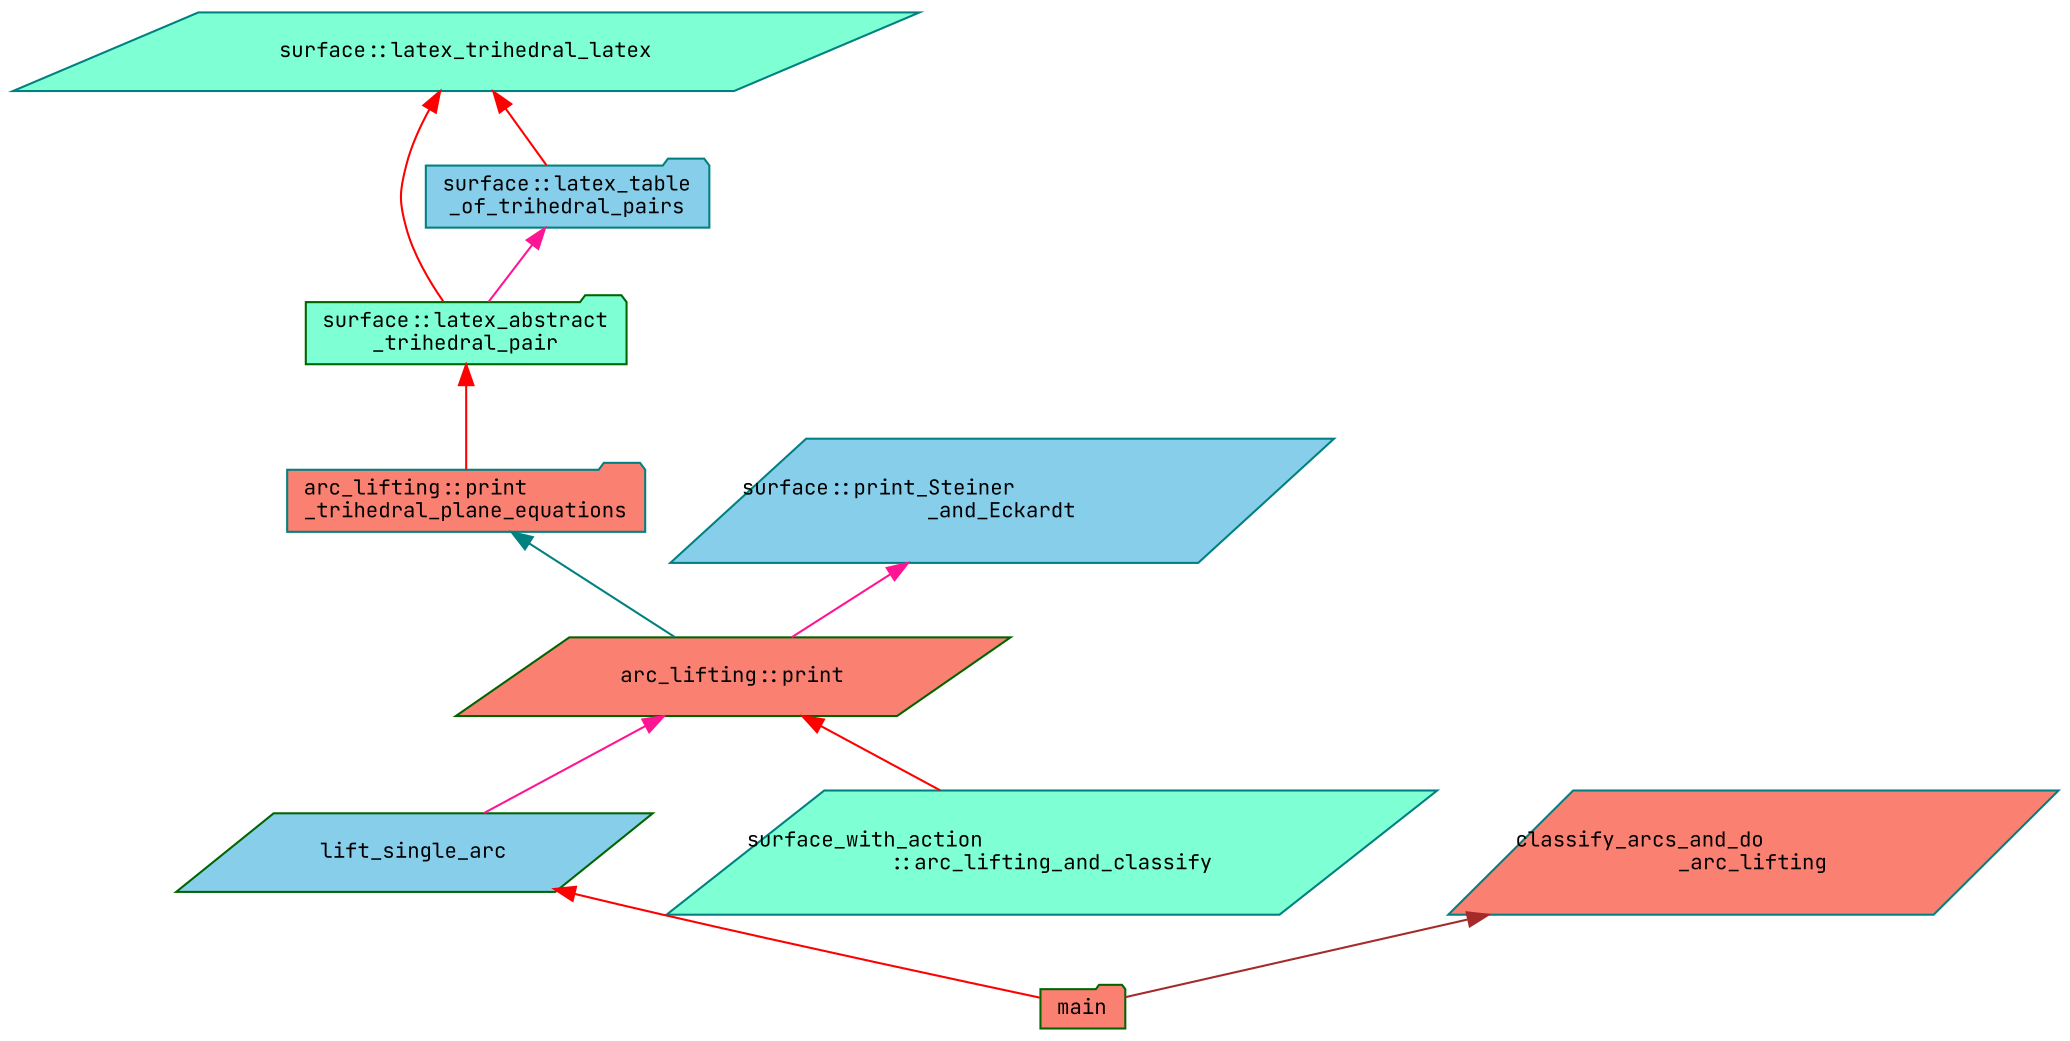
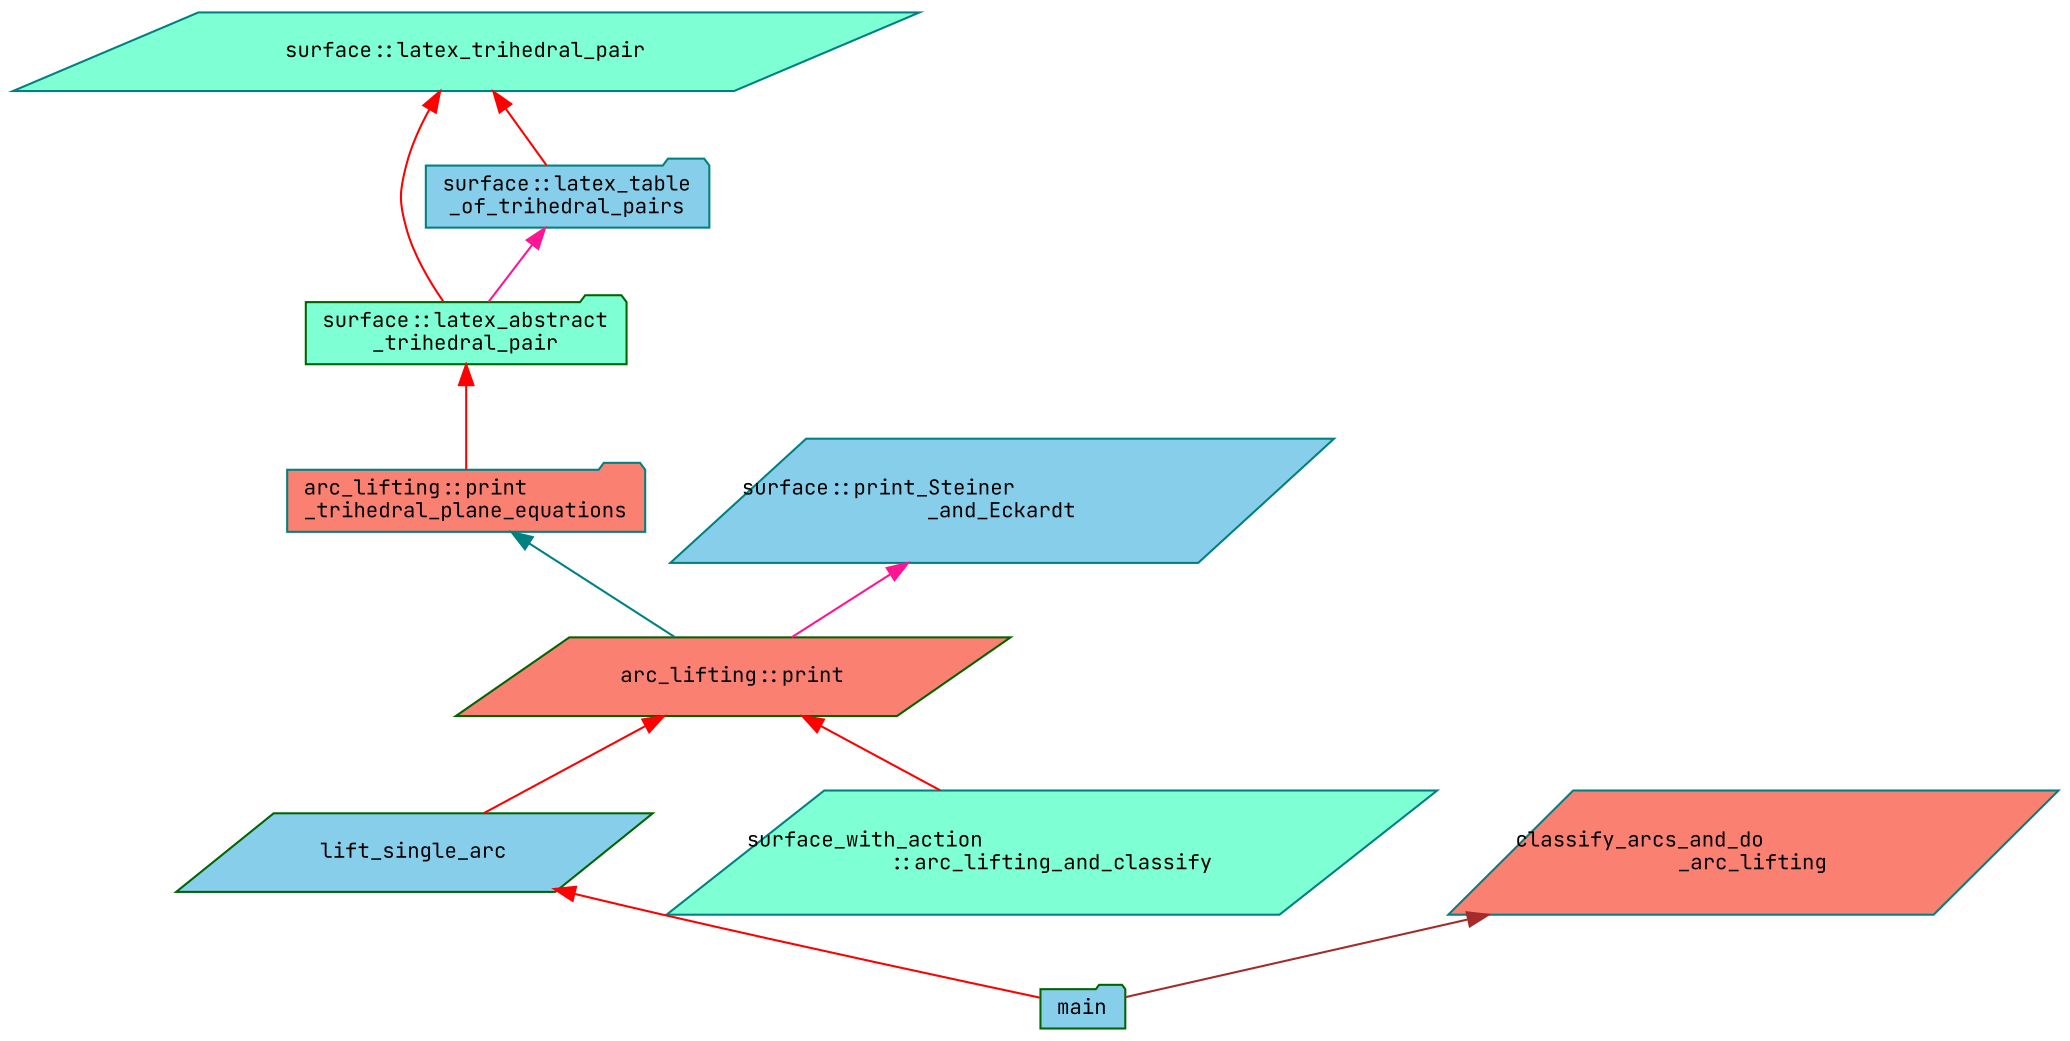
node "surface::latex_trihedral_latex": label "surface::latex_trihedral_latex" -> "surface::latex_trihedral_pair"
edge "lift_single_arc" -> "arc_lifting::print": color deeppink -> red
node "main": fillcolor salmon -> skyblue
